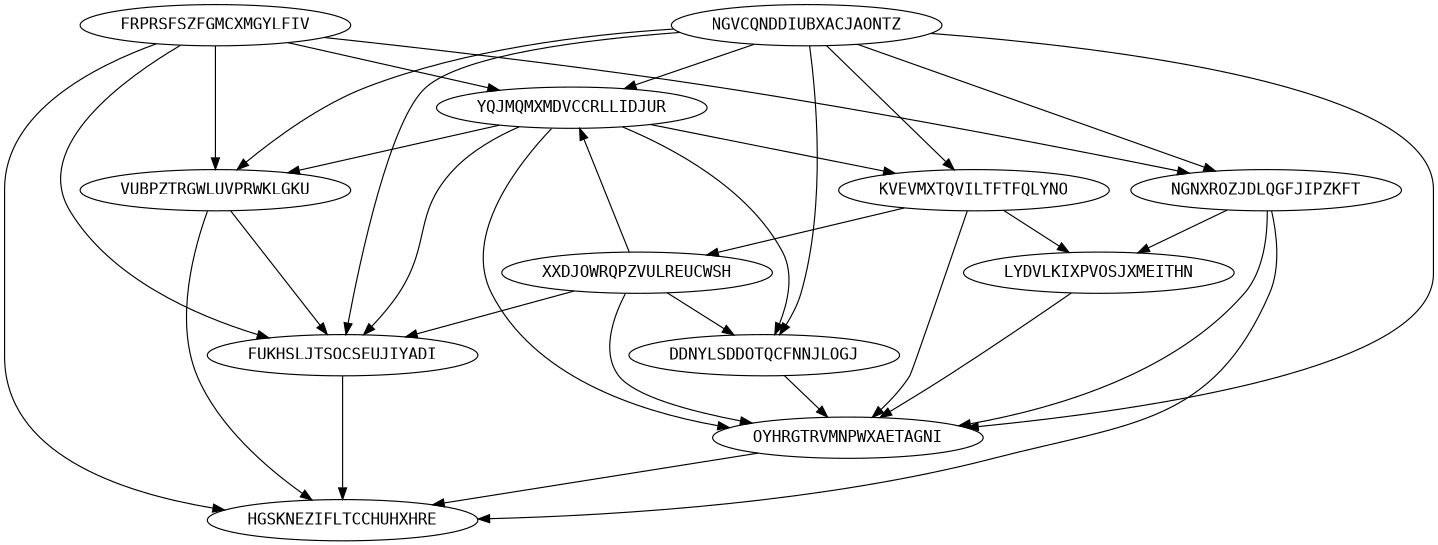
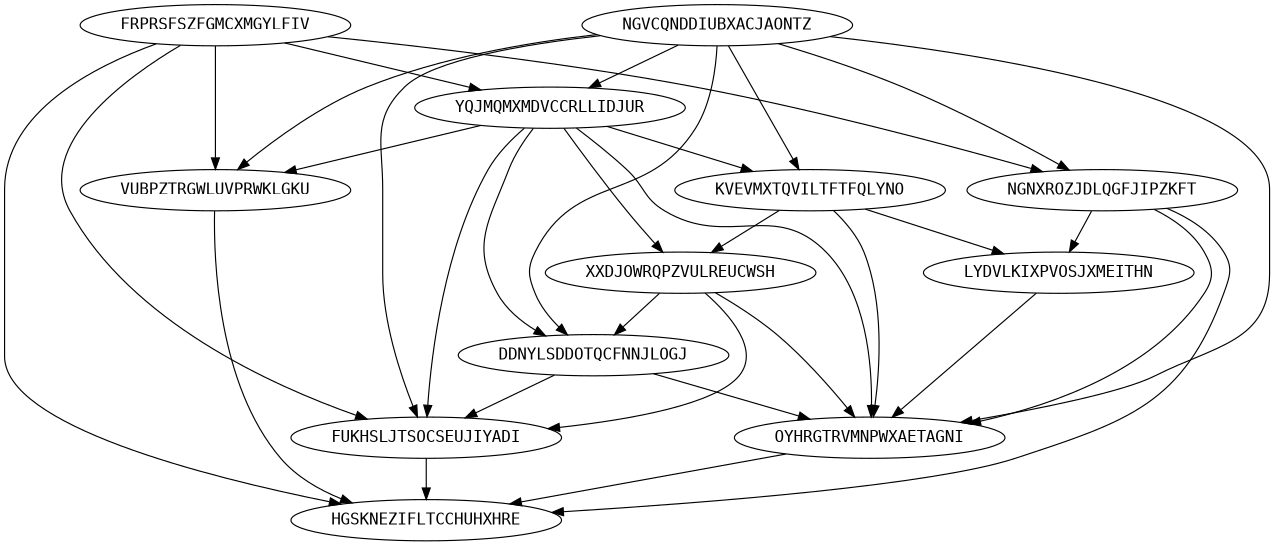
edge "XXDJOWRQPZVULREUCWSH" -> "YQJMQMXMDVCCRLLIDJUR": reversed
edge "VUBPZTRGWLUVPRWKLGKU" -> "FUKHSLJTSOCSEUJIYADI": now "DDNYLSDDOTQCFNNJLOGJ" -> "FUKHSLJTSOCSEUJIYADI"
